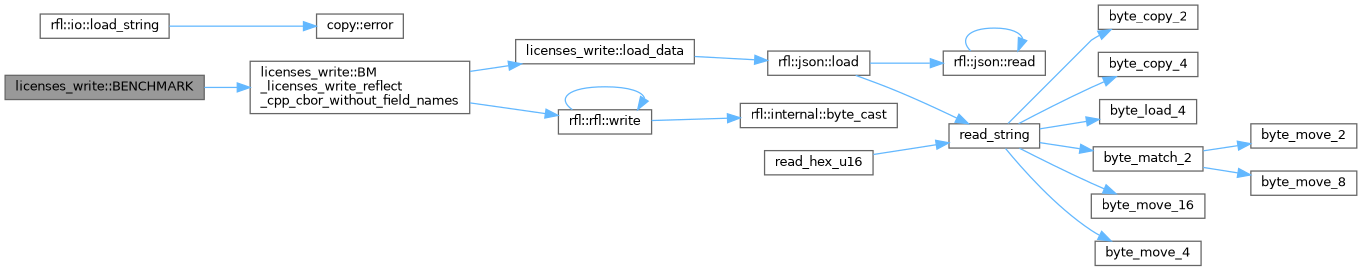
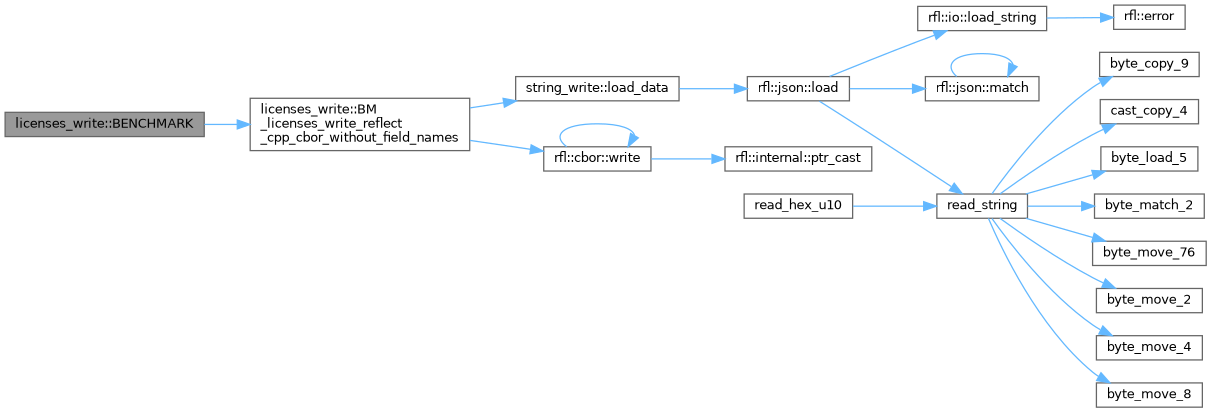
node "byte_copy_2": label "byte_copy_2" -> "byte_copy_9"
node "copy::error": label "copy::error" -> "rfl::error"
node "licenses_write::load_data": label "licenses_write::load_data" -> "string_write::load_data"
edge "rfl::json::load" -> "rfl::io::load_string": added
node "rfl::json::read": label "rfl::json::read" -> "rfl::json::match"
node "byte_copy_4": label "byte_copy_4" -> "cast_copy_4"
node "byte_load_4": label "byte_load_4" -> "byte_load_5"
node "rfl::internal::byte_cast": label "rfl::internal::byte_cast" -> "rfl::internal::ptr_cast"
node "rfl::rfl::write": label "rfl::rfl::write" -> "rfl::cbor::write"
edge "byte_match_2" -> "byte_move_2": now "read_string" -> "byte_move_2"
node "read_hex_u16": label "read_hex_u16" -> "read_hex_u10"
edge "byte_match_2" -> "byte_move_8": now "read_string" -> "byte_move_8"
node "byte_move_16": label "byte_move_16" -> "byte_move_76"
